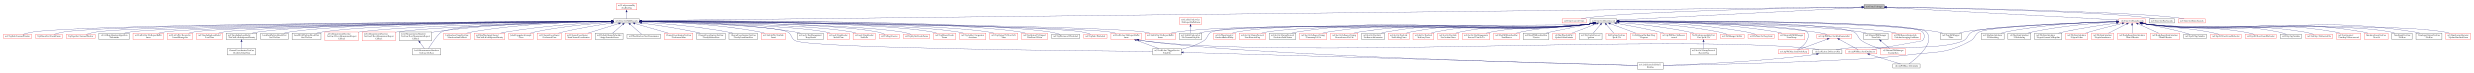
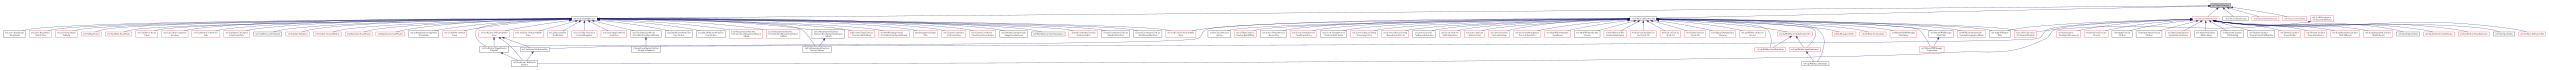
edge "ns3::Time::GetMilliSeconds" -> "ns3::LteSpectrumPhy ::EndRxData": reversed
node "Ns3TcpLossTestCase ::Ipv4L3Tx": added
node "ns3::aodv::PeerManagement ::RrepHeader": label "ns3::aodv::PeerManagement ::RrepHeader" -> "ns3::aodv::RrepHeader ::RrepHeader"
node "ns3::LteRlcUmLowLat ::DoTransmitPdcpPdu": color black -> red
edge "ns3::dot11s::HwmpProtocol ::ReceivePreq" -> "Ns3TcpInteroperabilityTest Case::Ipv4L3Tx": now "ns3::dot11s::HwmpProtocol ::ReceivePreq" -> "ns3::Time::GetMicroSeconds"
